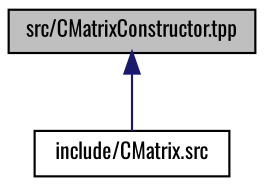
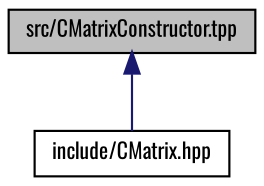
node "include/CMatrix.src": label "include/CMatrix.src" -> "include/CMatrix.hpp"
